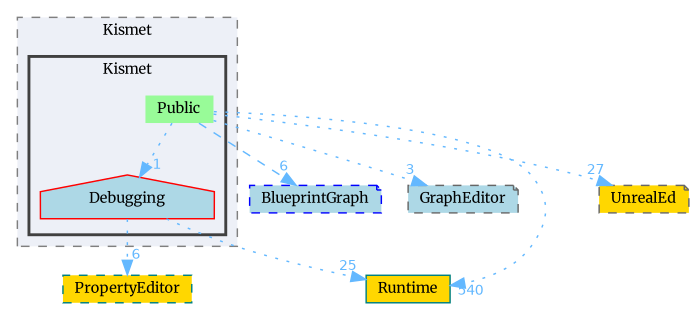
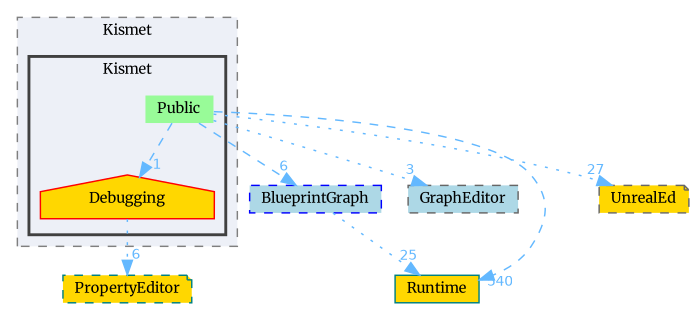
edge "Public" -> "Runtime": style dotted -> dashed
edge "Public" -> "Debugging": style dotted -> dashed
node "Debugging": fillcolor lightblue -> gold
node "BlueprintGraph": shape note -> box
node "GraphEditor": shape note -> box
edge "Debugging" -> "Runtime": now "BlueprintGraph" -> "Runtime"
node "PropertyEditor": shape box -> note
